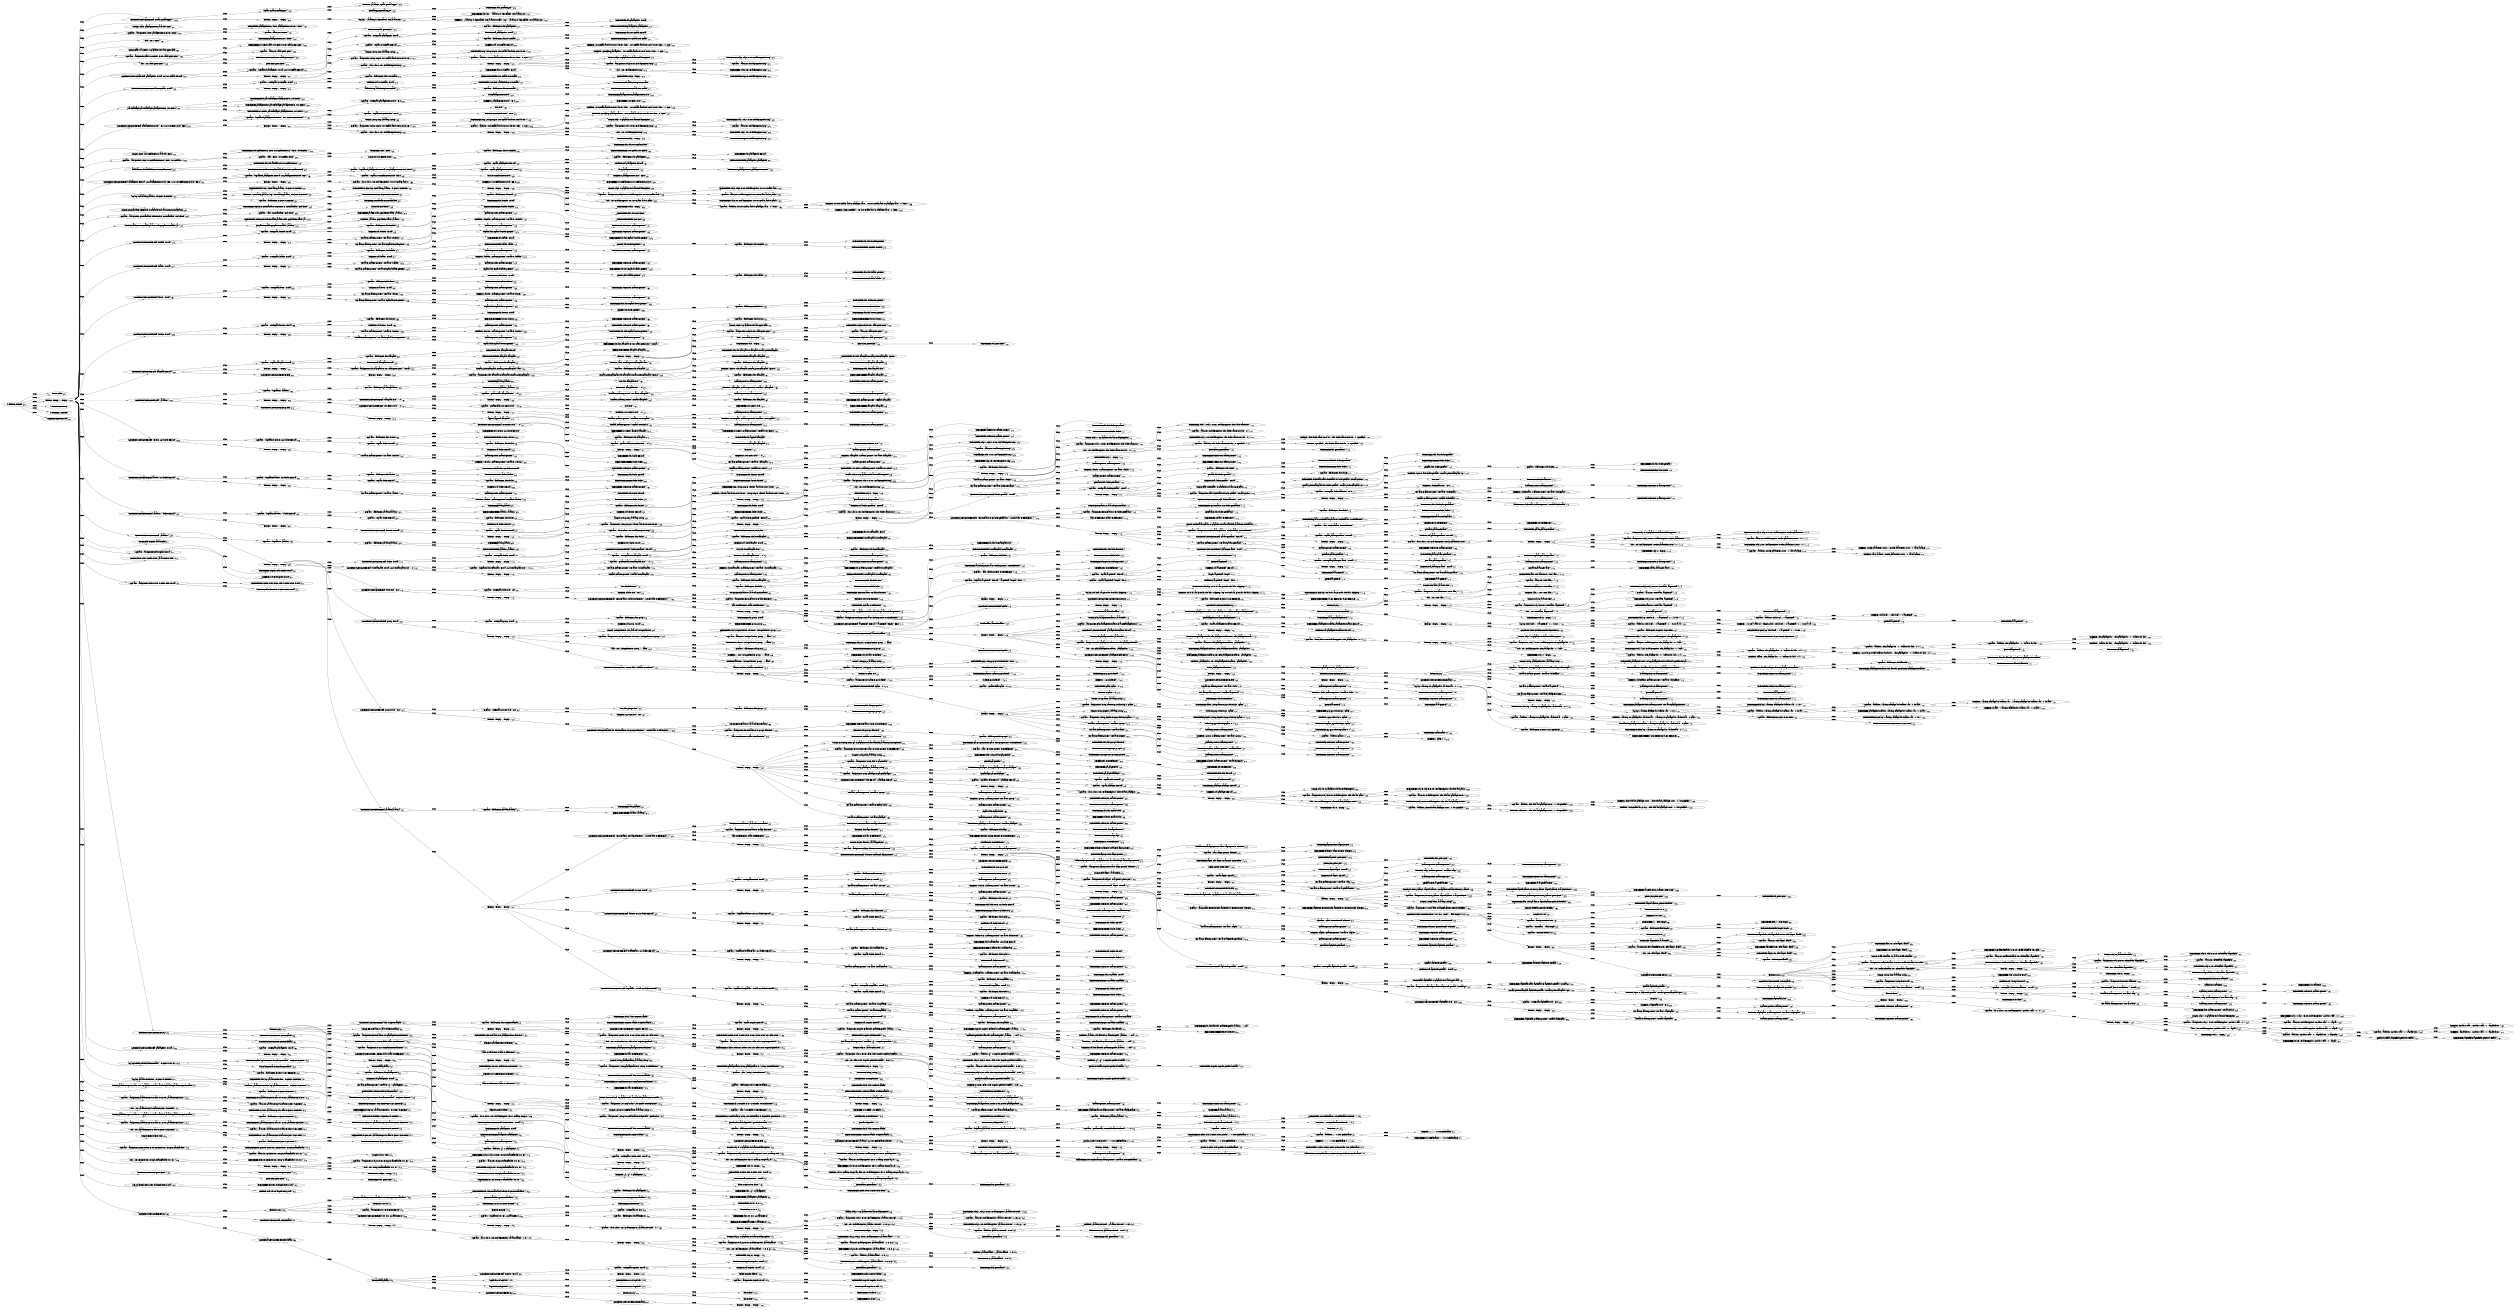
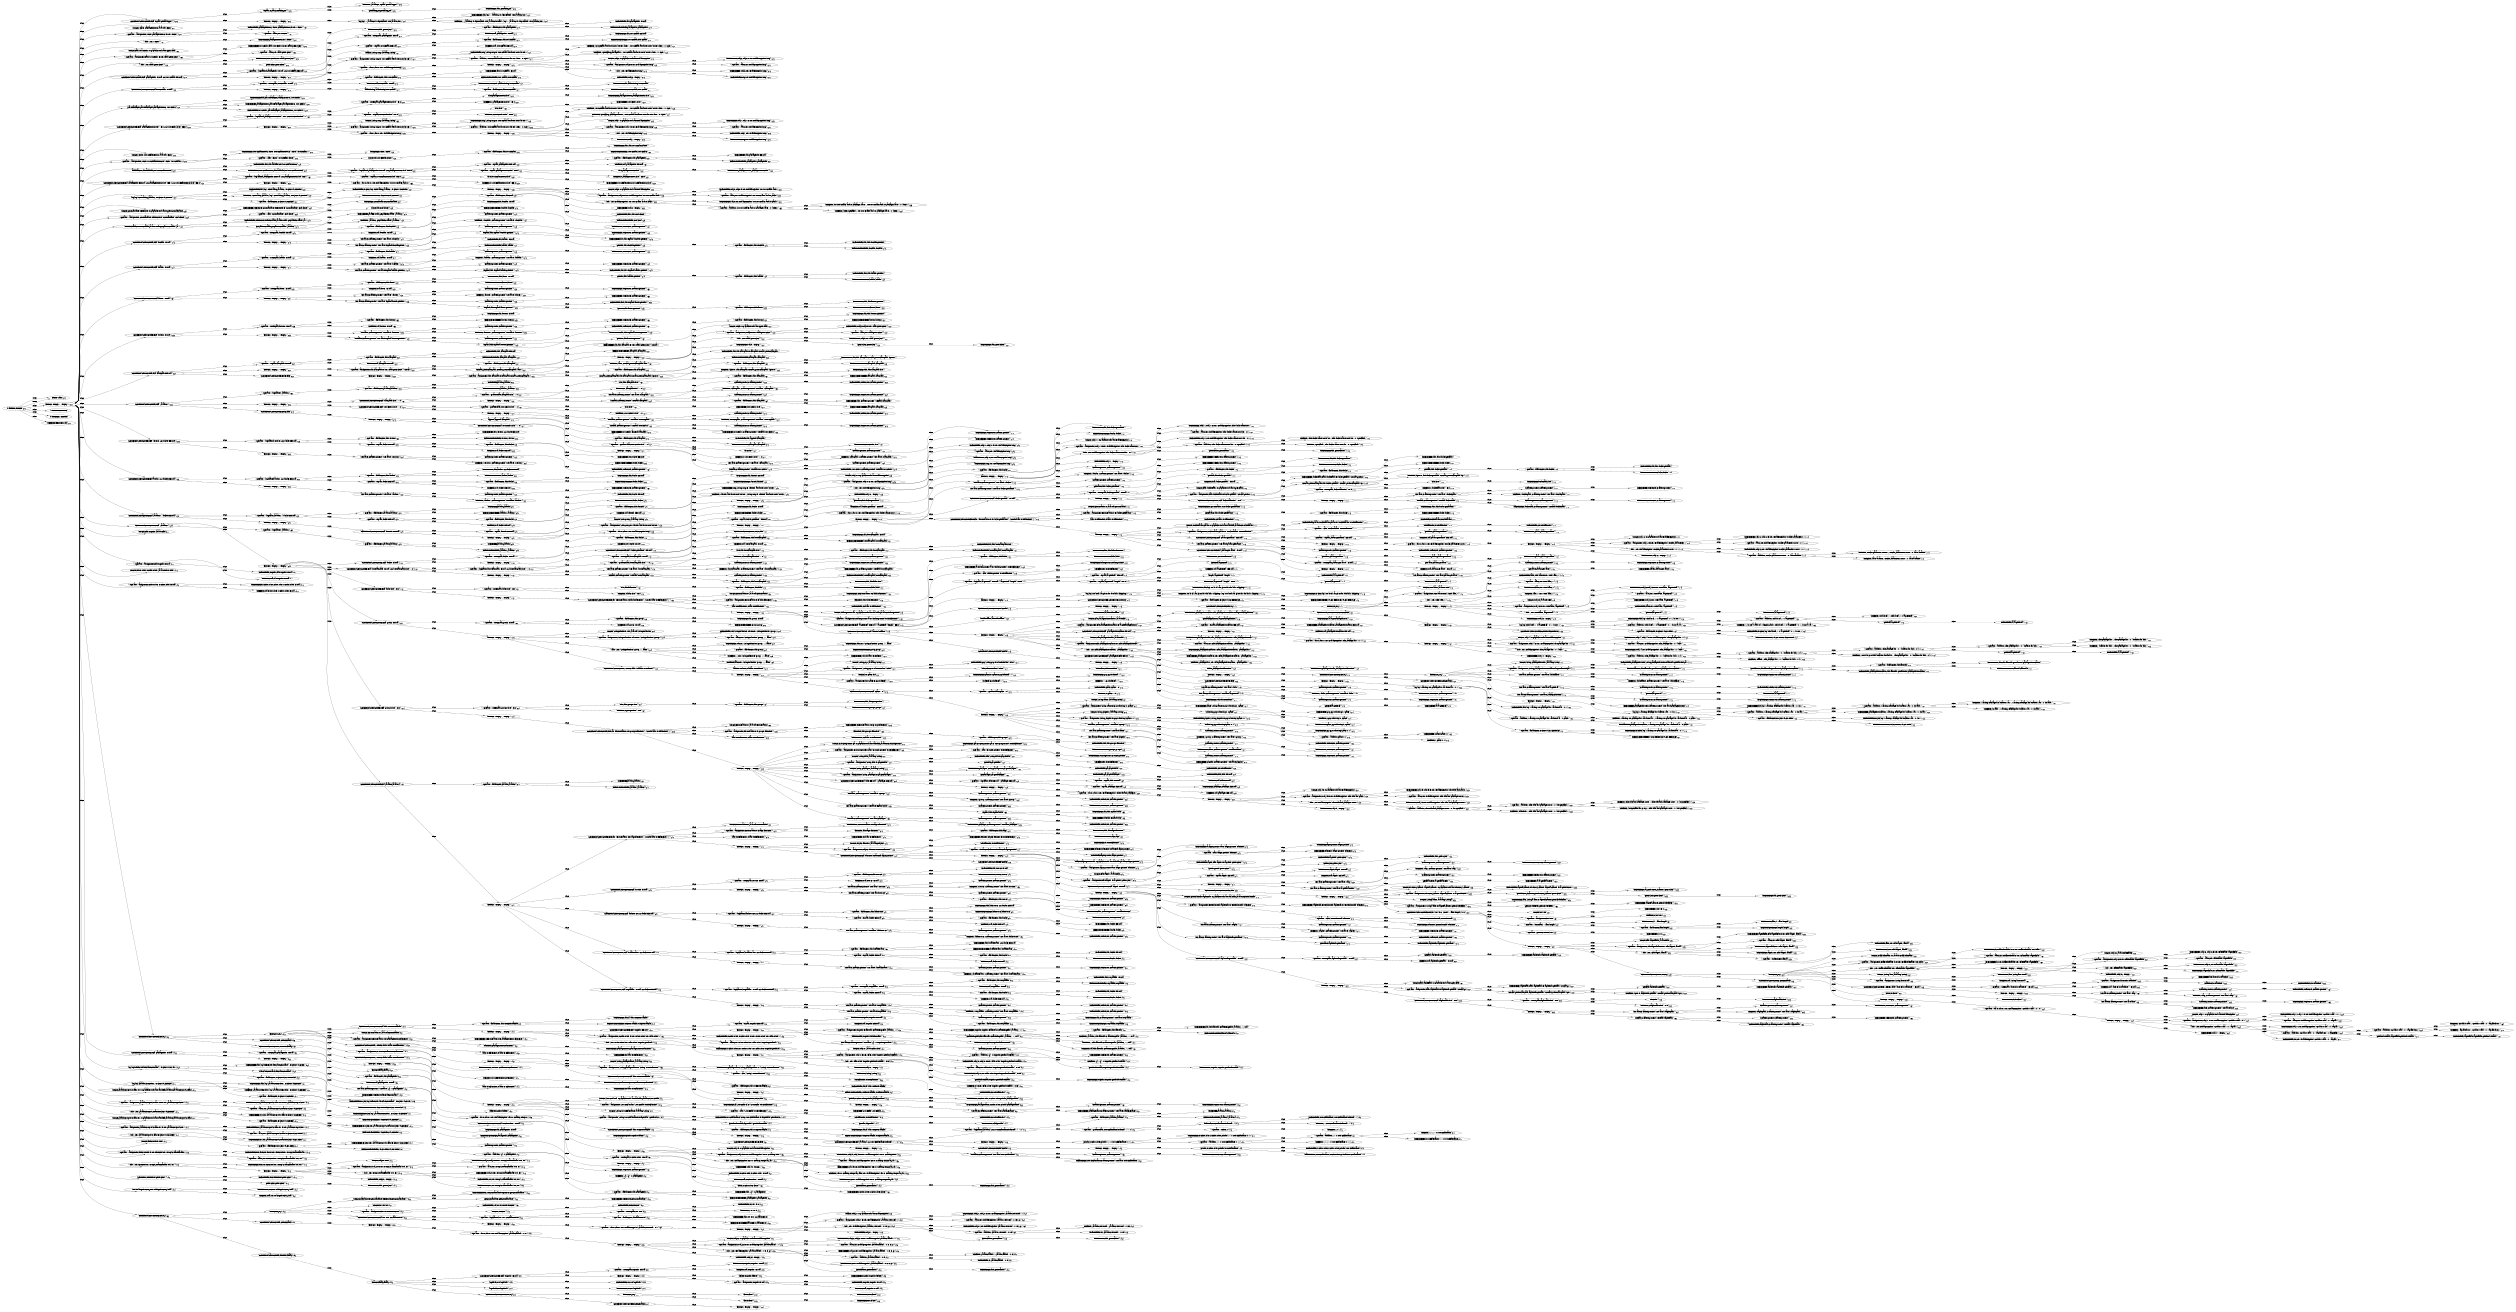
edge "(setValue,createArgument().setValue(source))" -> "(IDENTIFIER,this,linksource && doclet == null)": now "(<operator>.fieldAccess,this.linksource)" -> "(IDENTIFIER,this,linksource && doclet == null)"
edge "(IDENTIFIER,tagletPath,createArgument().setPath(tagletPath))" -> "(setPath,createArgument().setPath(tagletPath))": reversed
